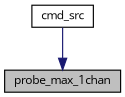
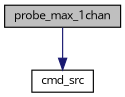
edge "cmd_src" -> "probe_max_1chan": reversed
